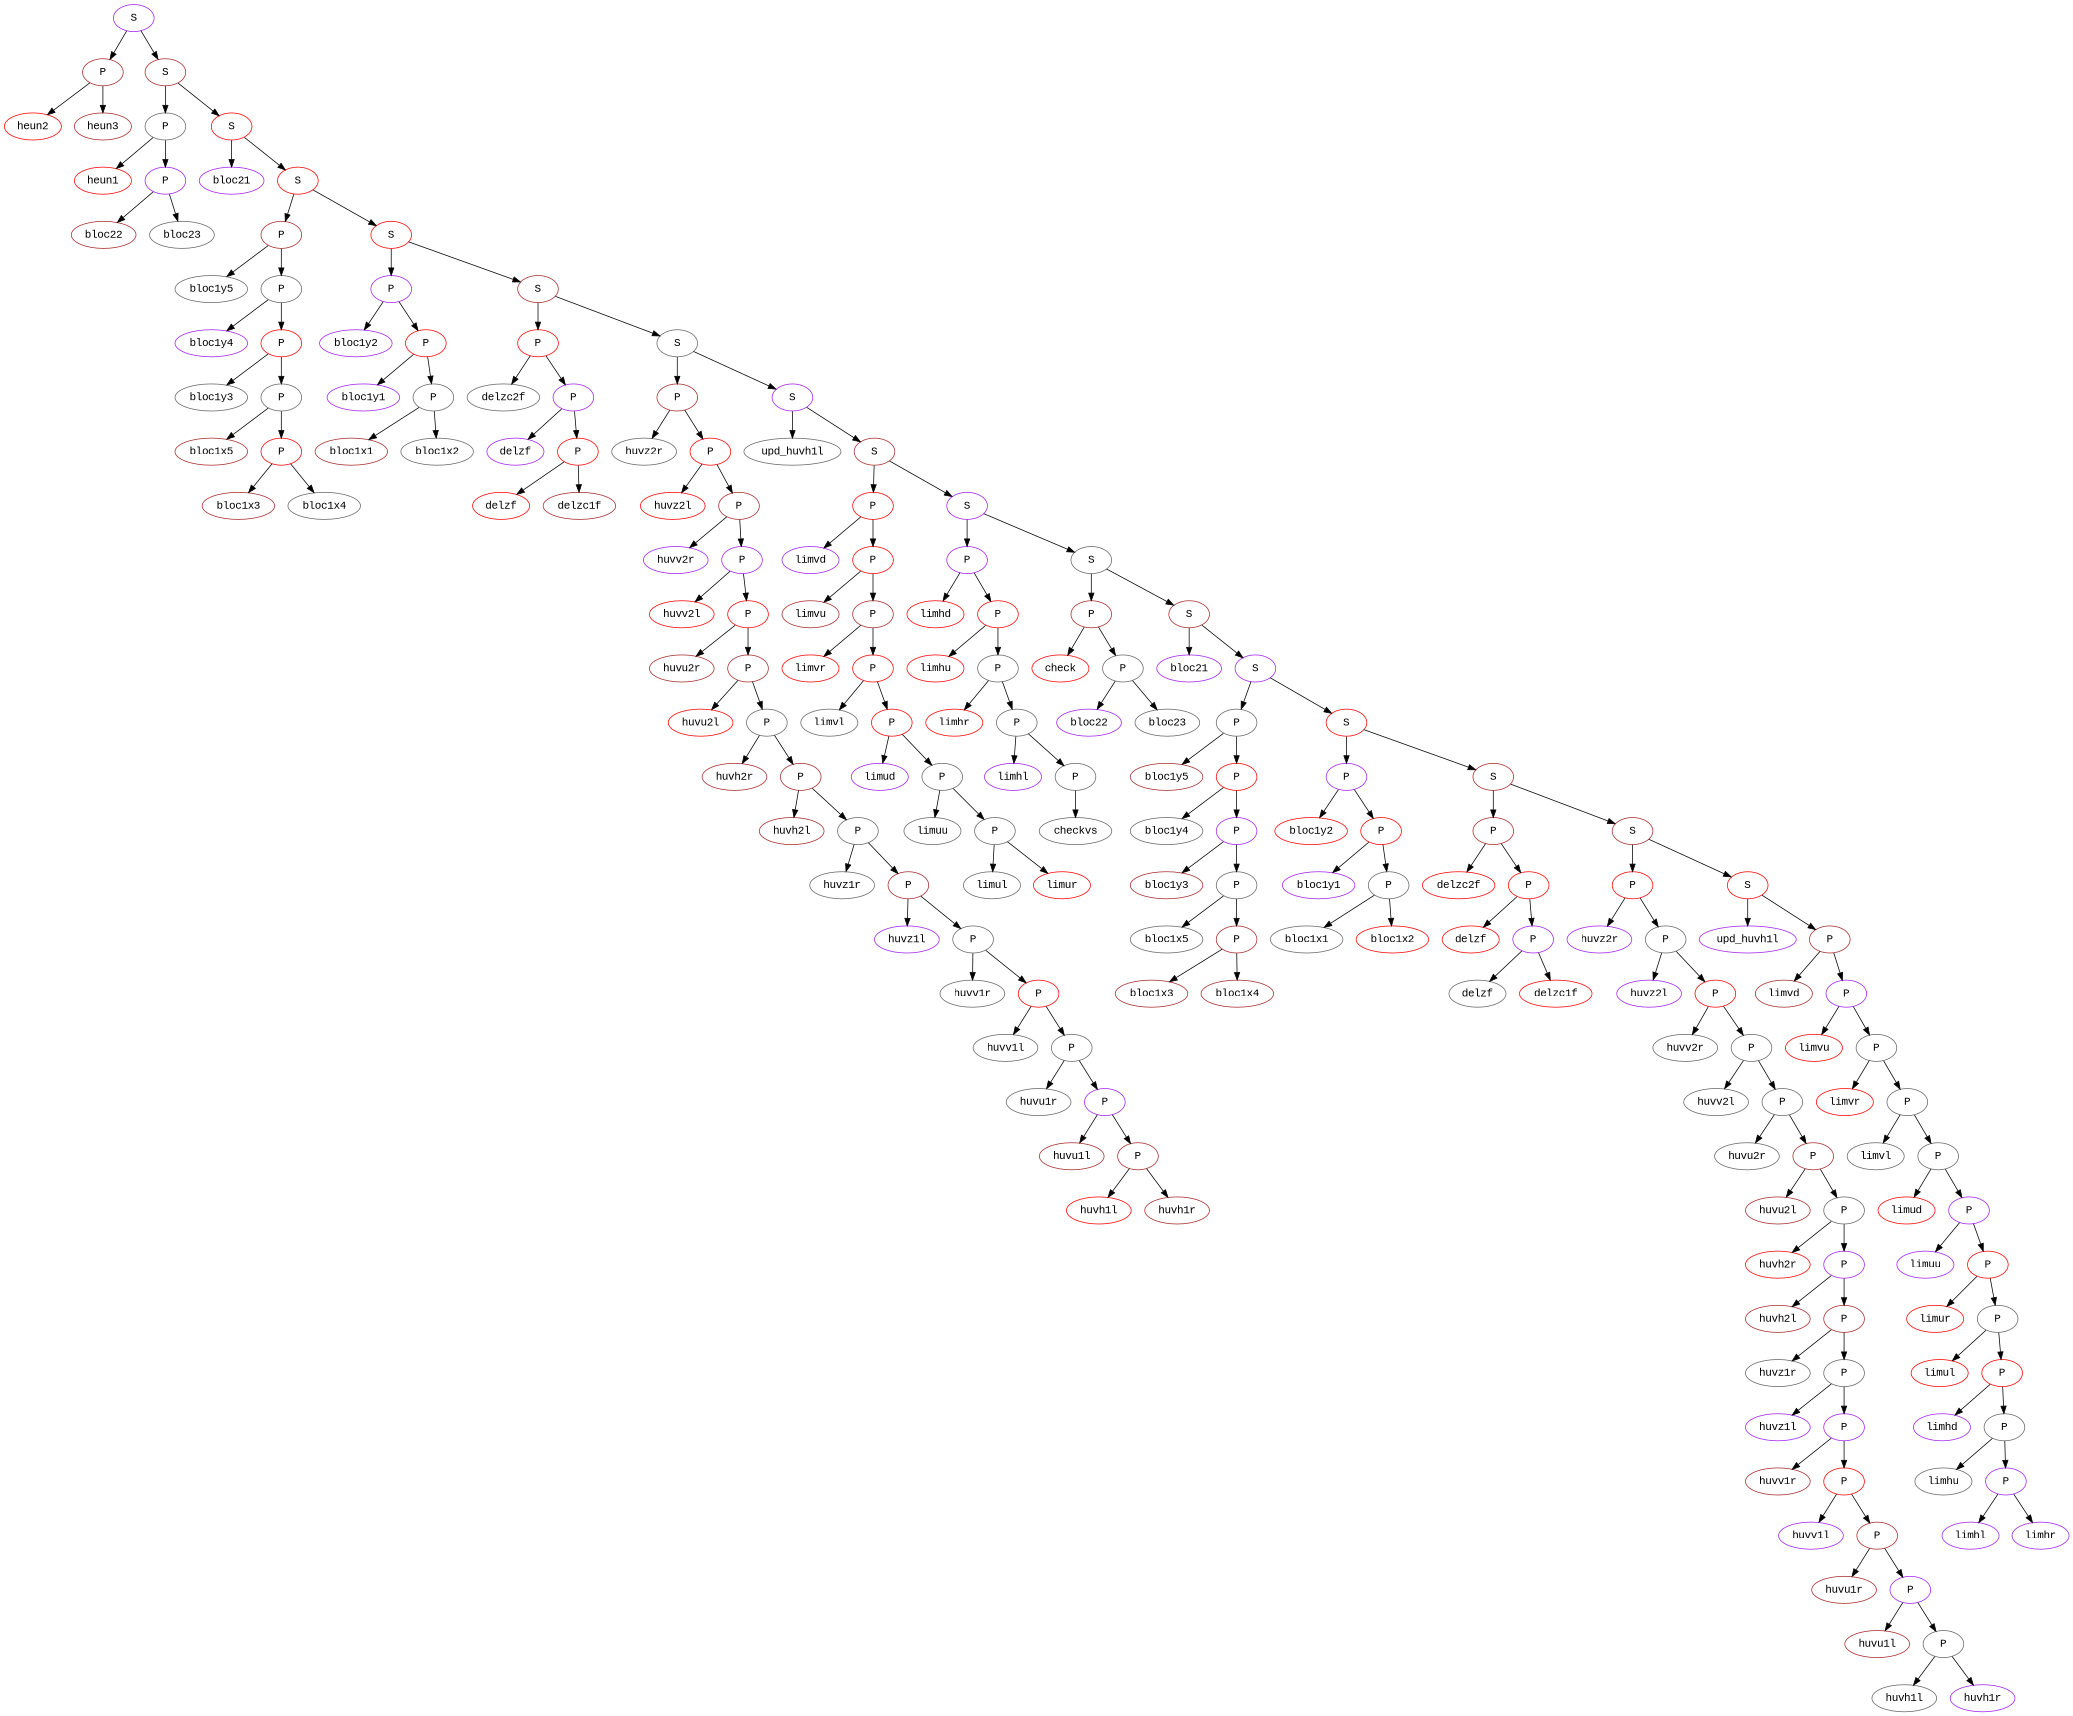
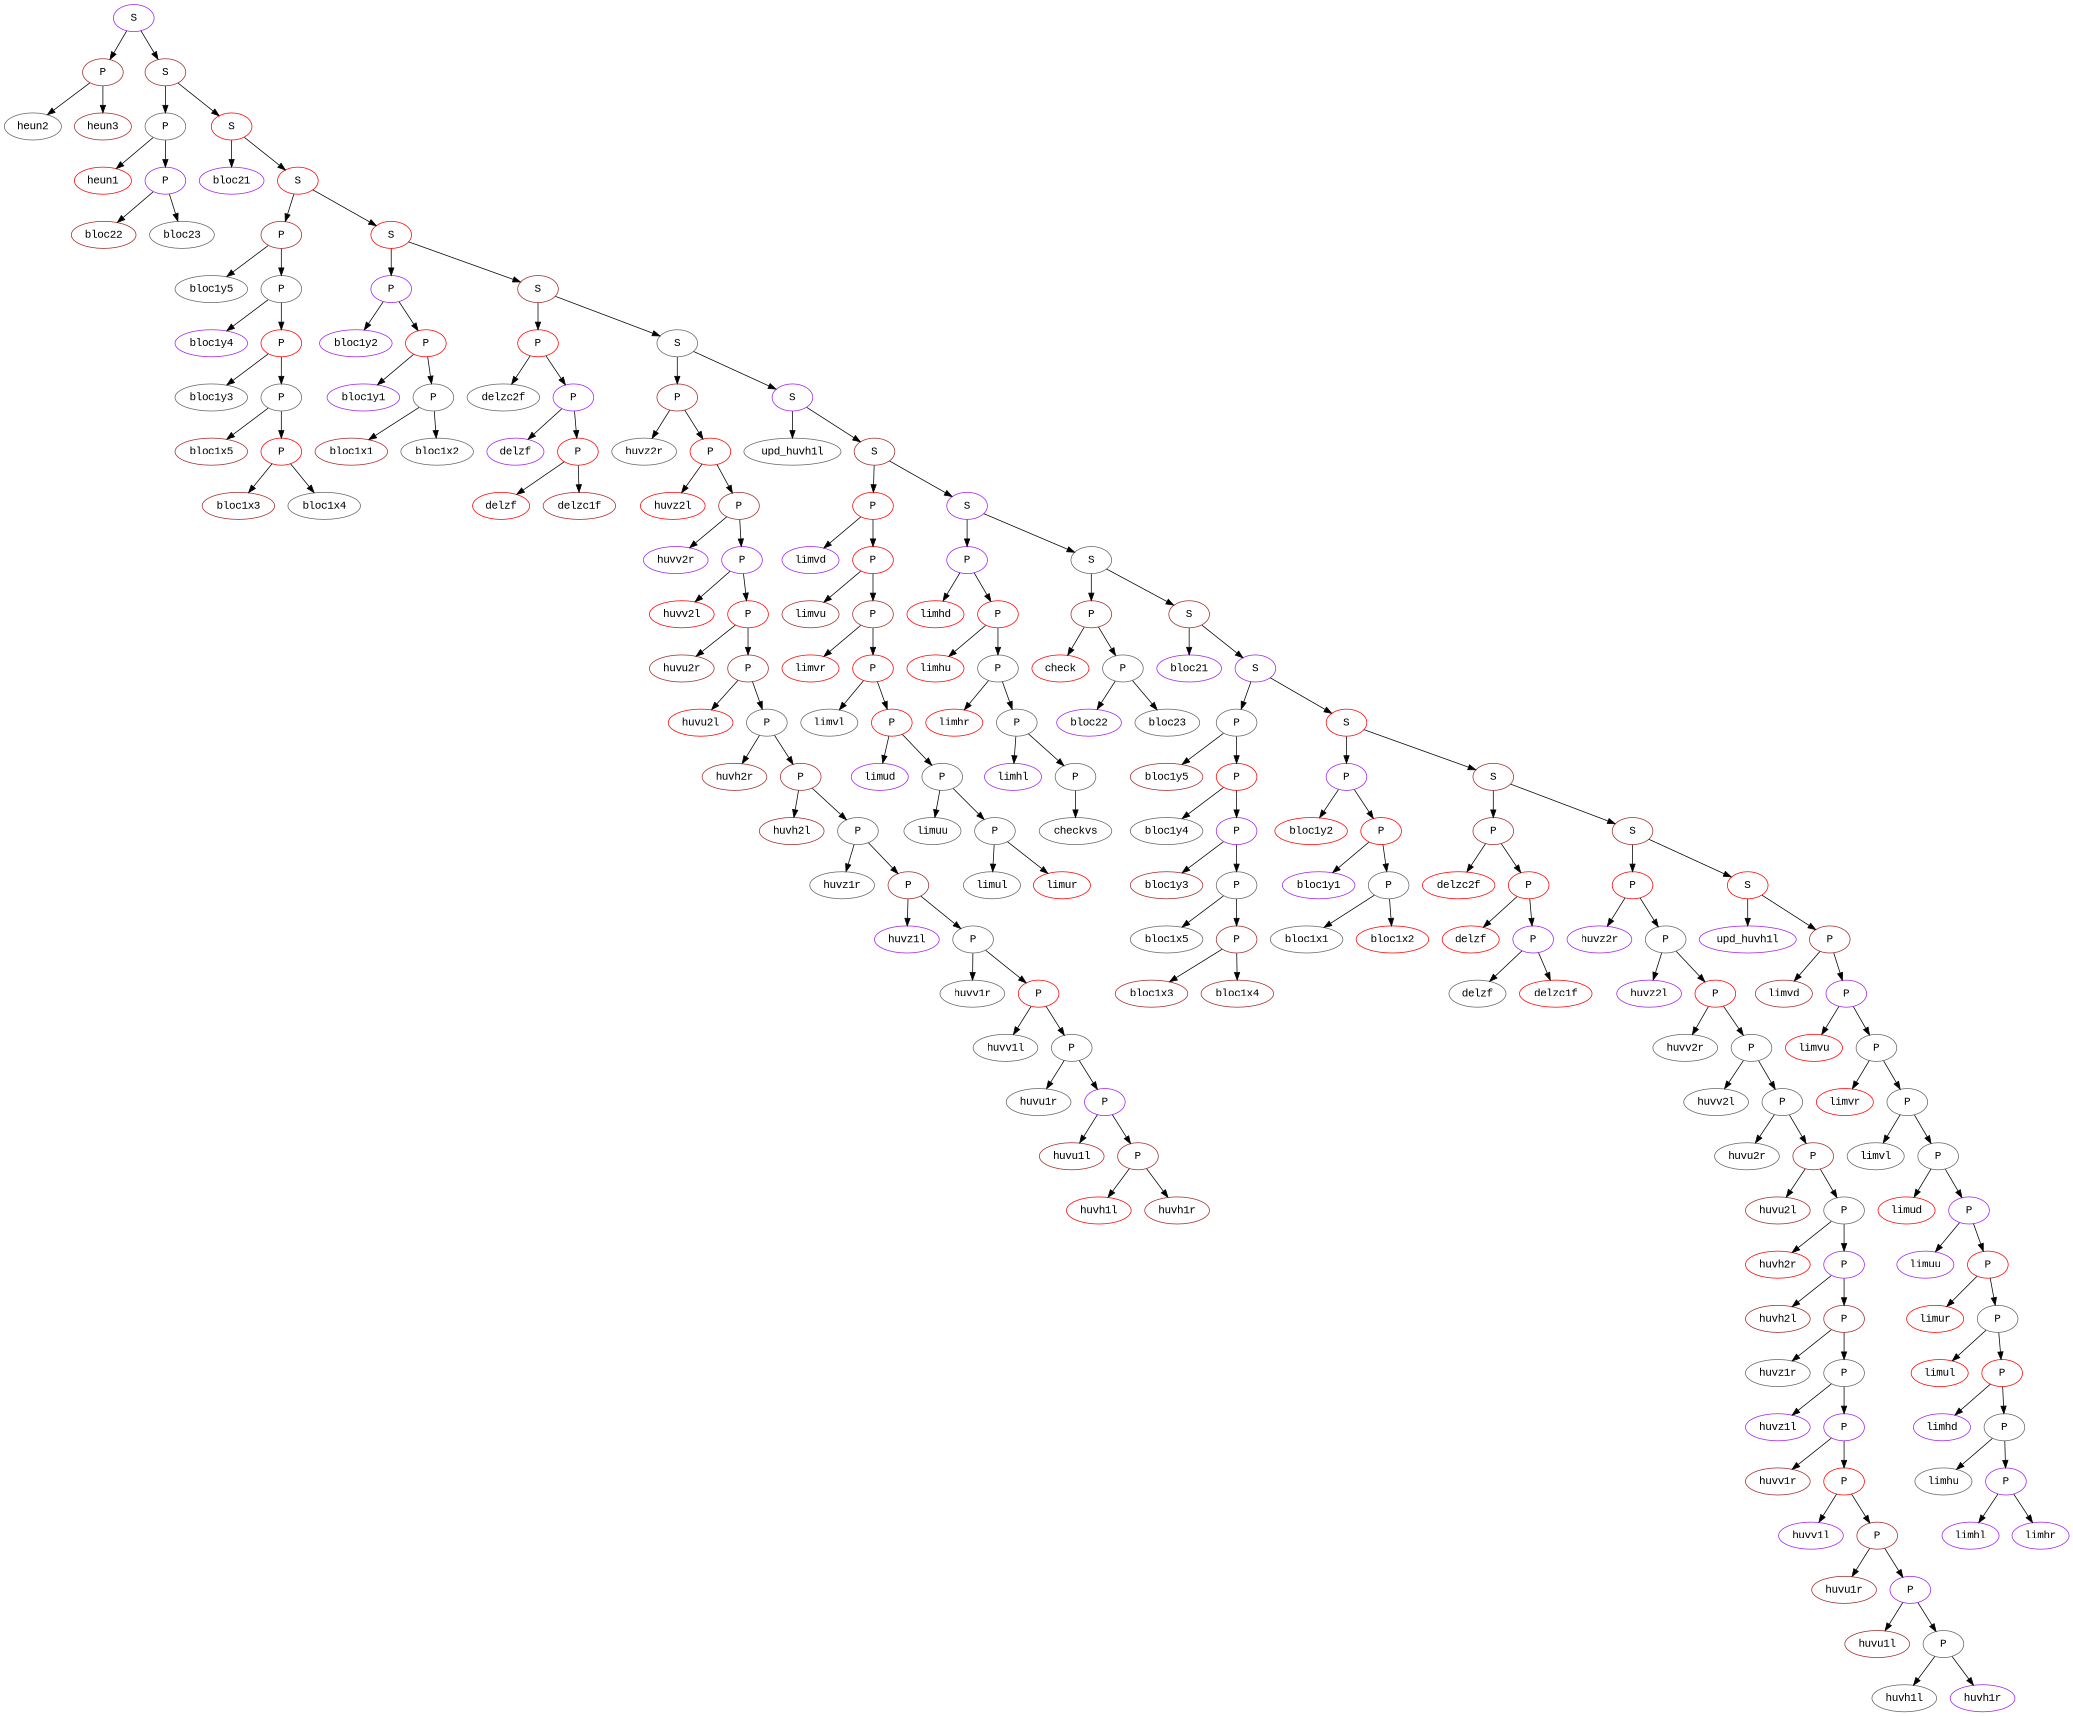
node "heun2": color red -> gray40
